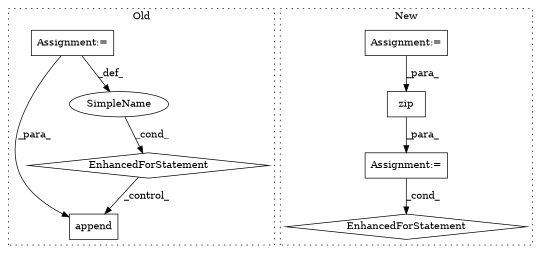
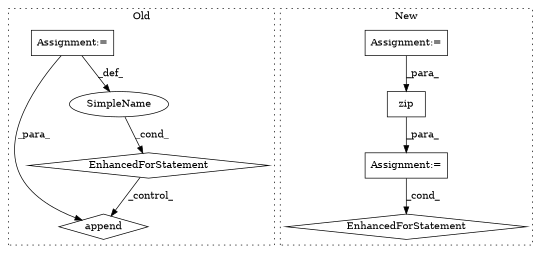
node "append": shape box -> diamond
